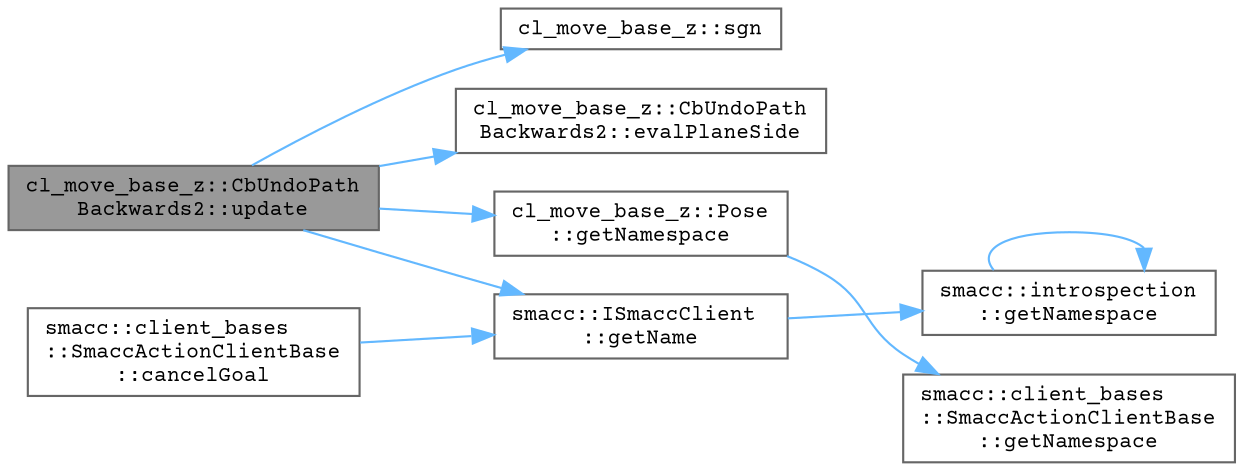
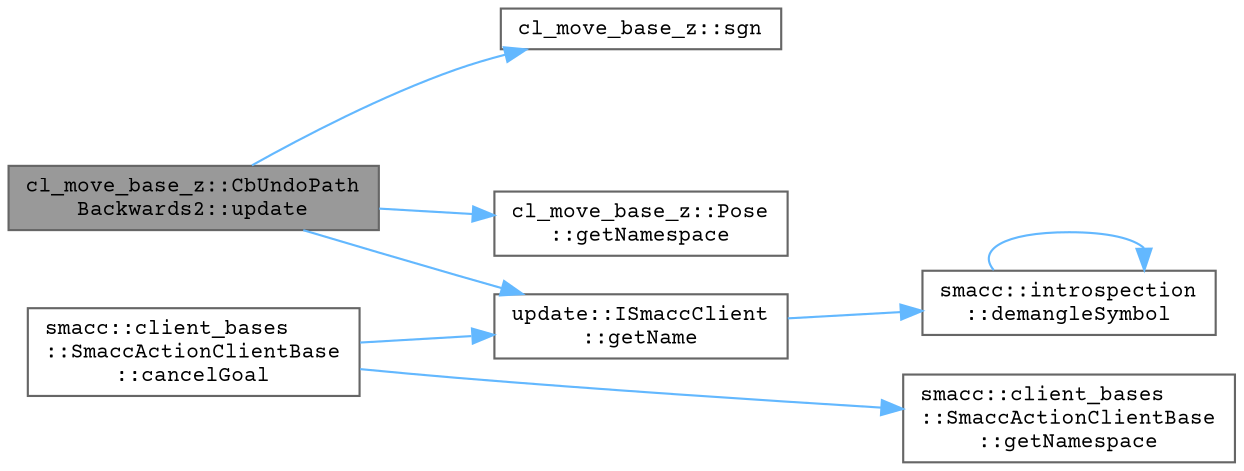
node "cl_move_base_z::CbUndoPath Backwards2::evalPlaneSide": removed
edge "cl_move_base_z::Pose ::getNamespace" -> "smacc::client_bases ::SmaccActionClientBase ::getNamespace": now "smacc::client_bases ::SmaccActionClientBase ::cancelGoal" -> "smacc::client_bases ::SmaccActionClientBase ::getNamespace"
node "smacc::introspection ::getNamespace": label "smacc::introspection ::getNamespace" -> "smacc::introspection ::demangleSymbol"
node "smacc::ISmaccClient ::getName": label "smacc::ISmaccClient ::getName" -> "update::ISmaccClient ::getName"
